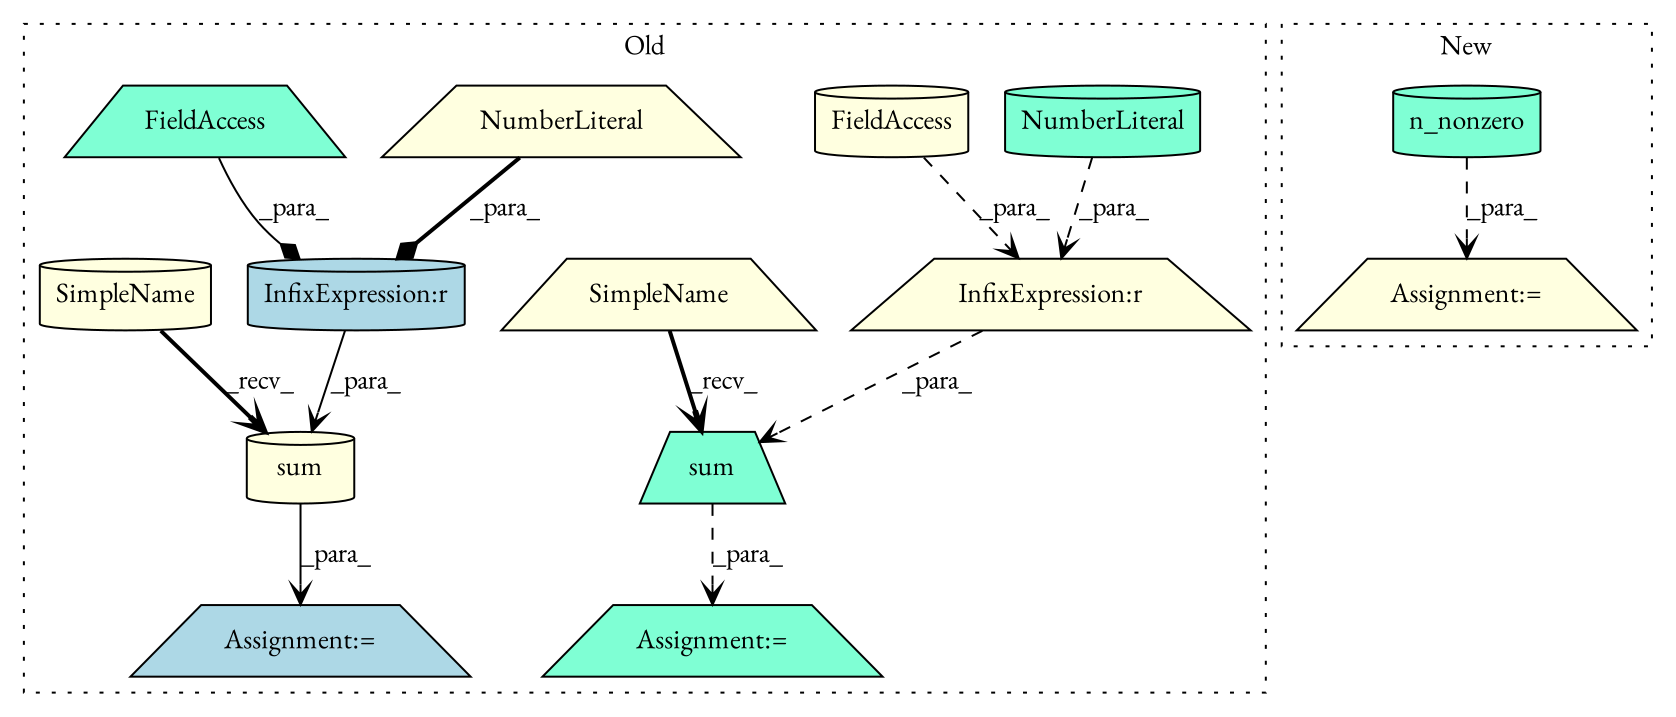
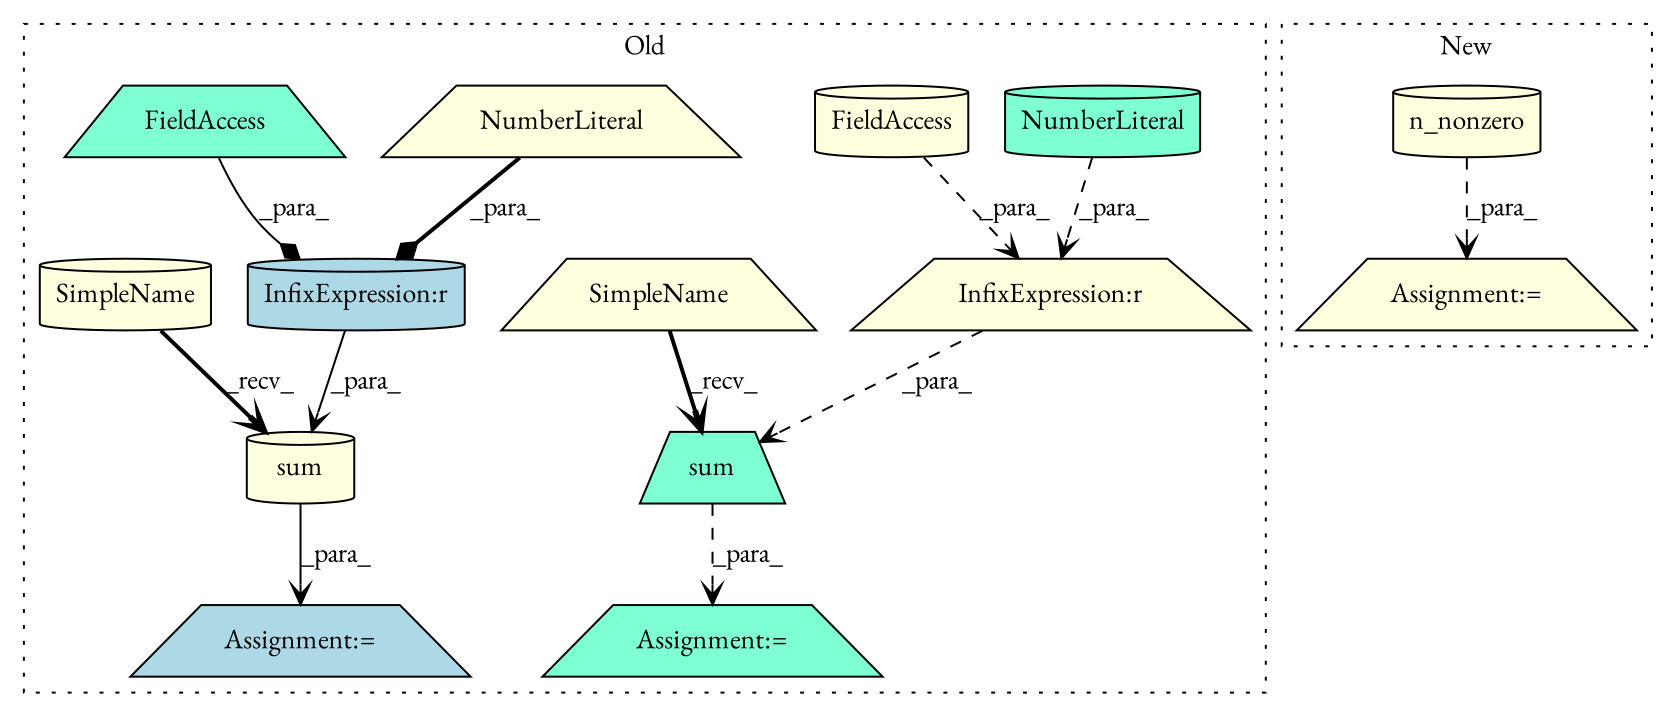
node "n_nonzero": fillcolor aquamarine -> lightyellow
